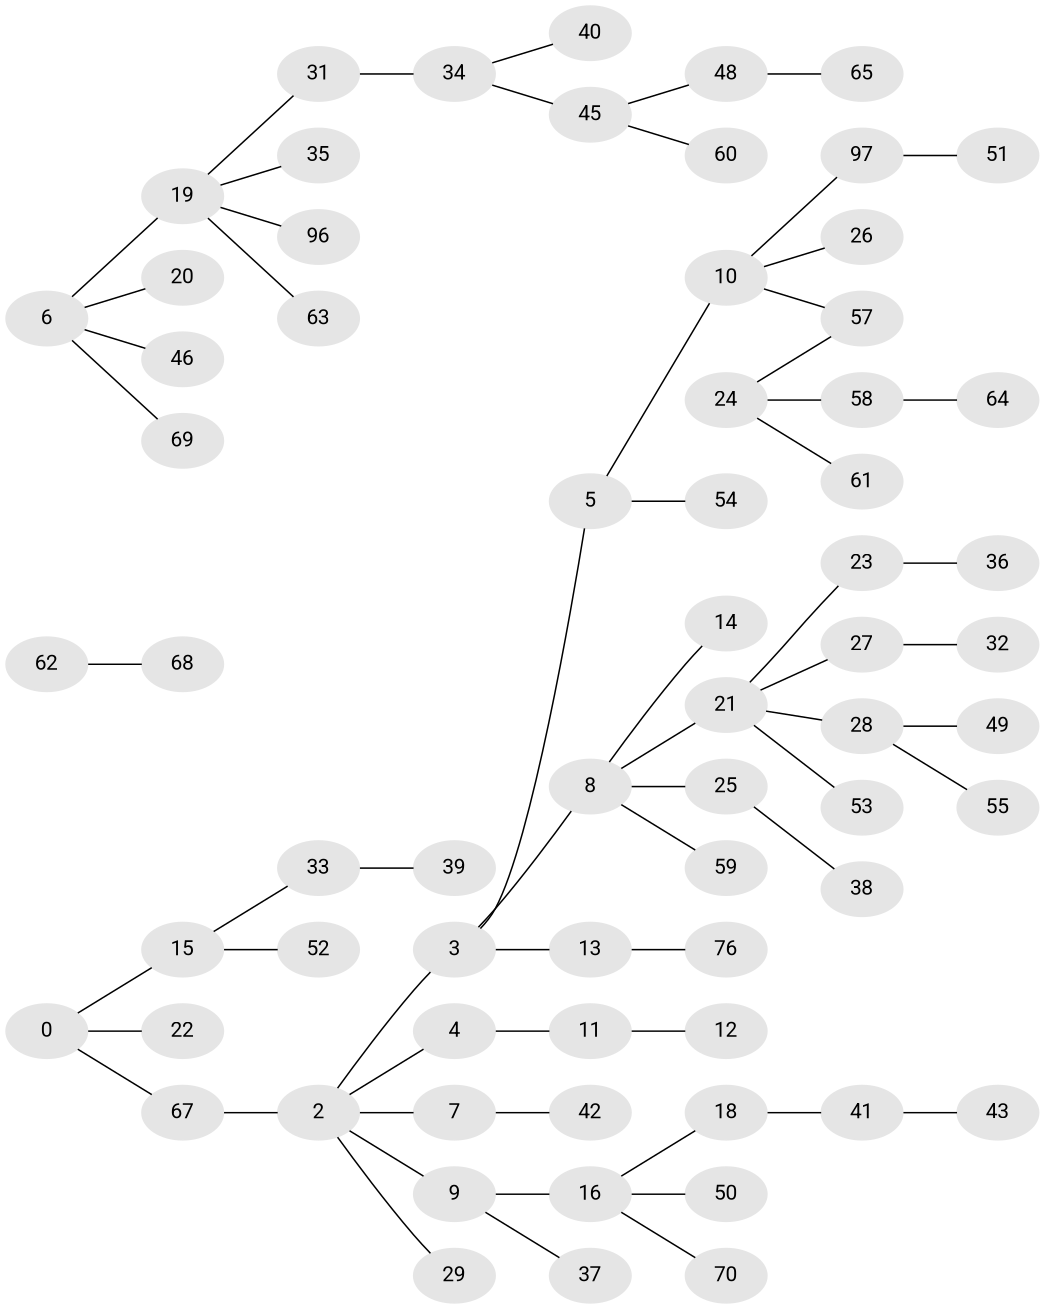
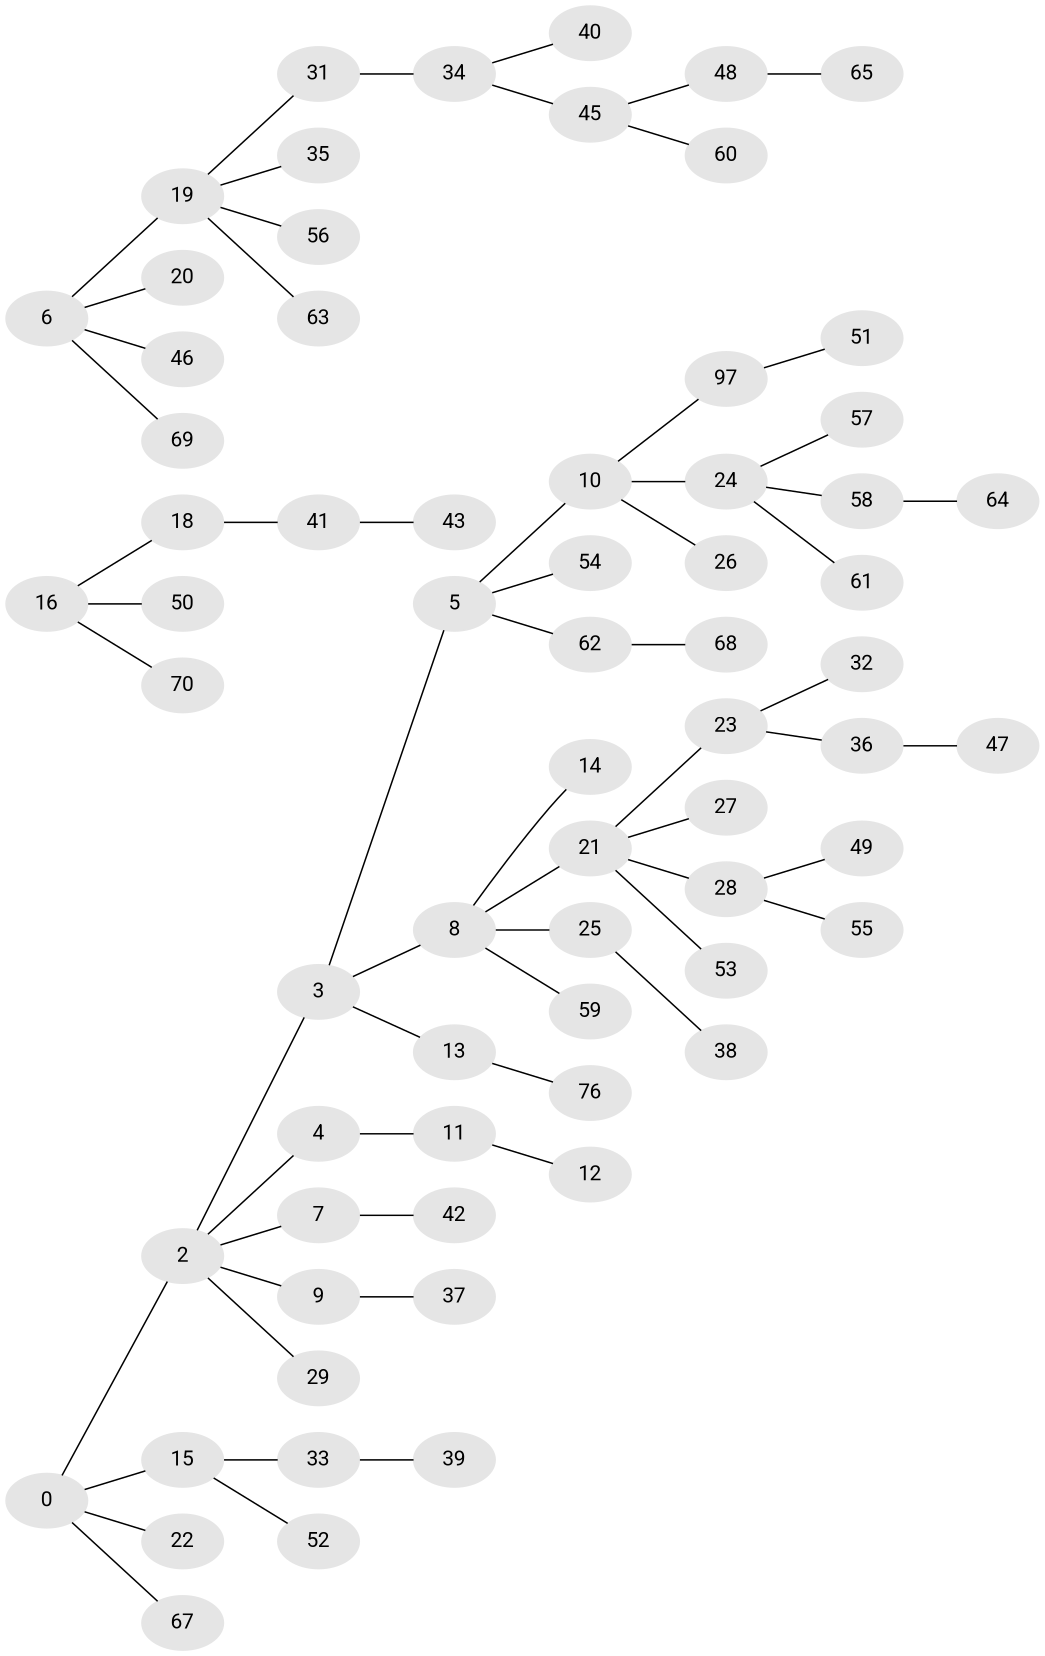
node "96": label "96" -> "56"
edge "10" -- "57": now "10" -- "24"
edge "5" -- "62": added
edge "27" -- "32": now "23" -- "32"
node "47": added
edge "67" -- "2": now "0" -- "2"
edge "9" -- "16": removed
